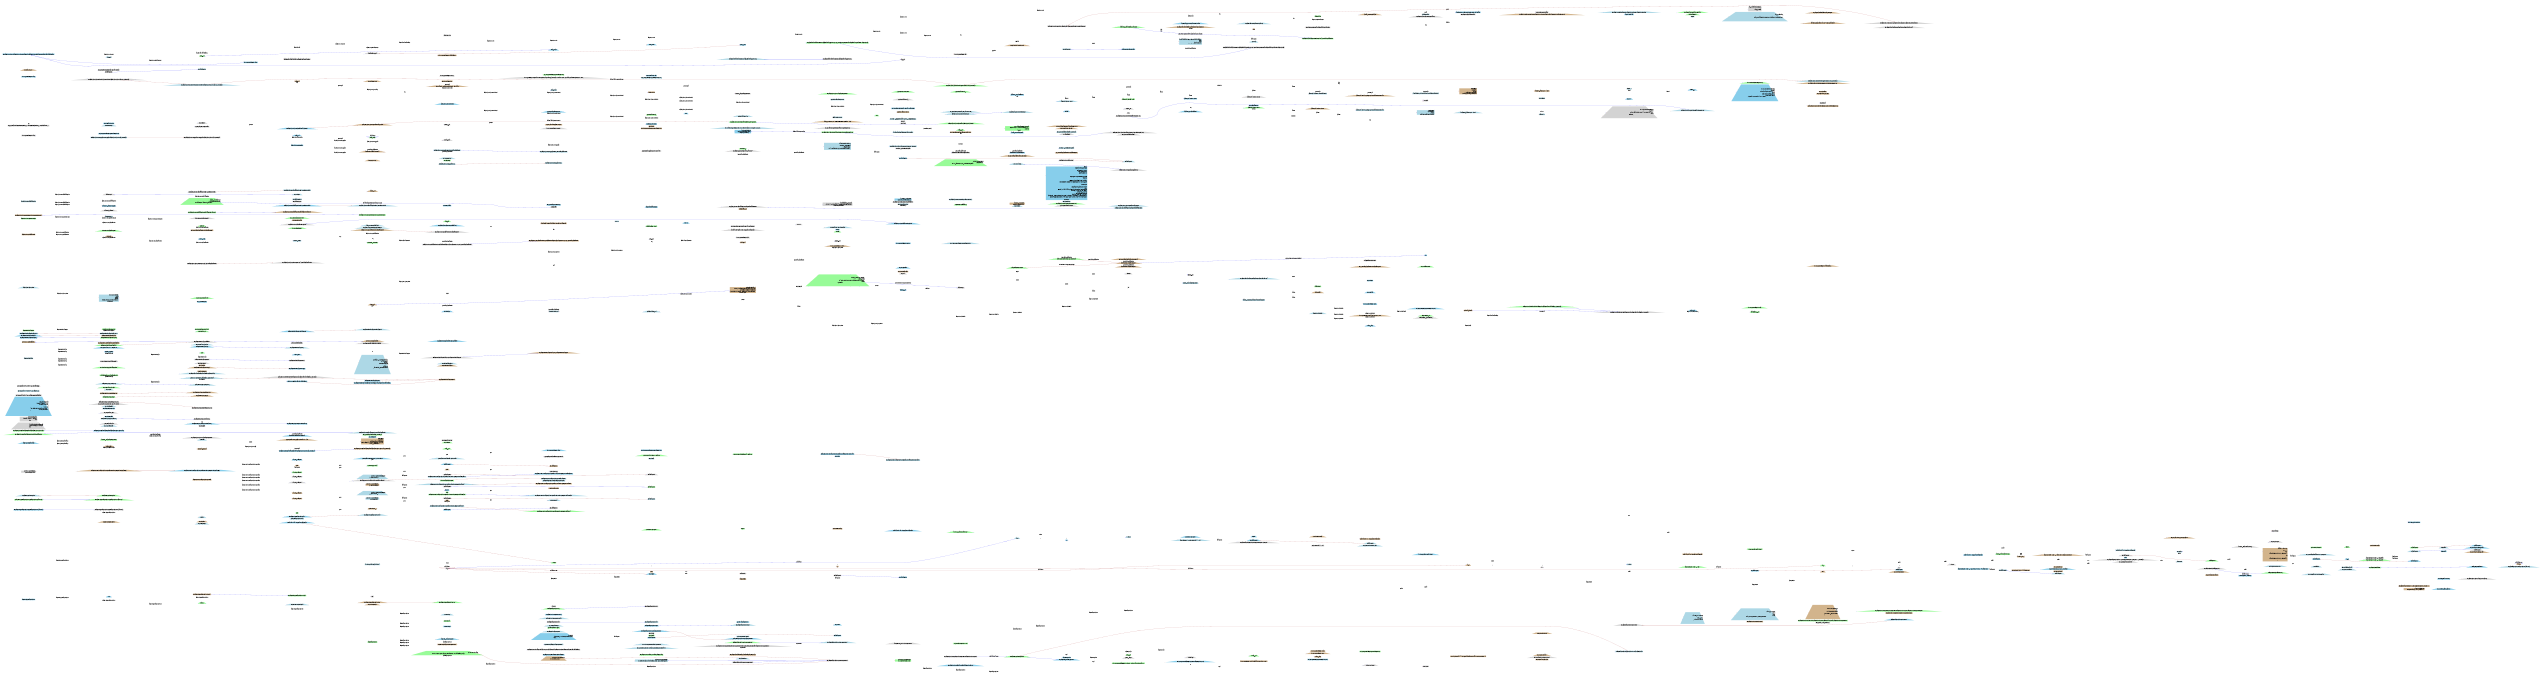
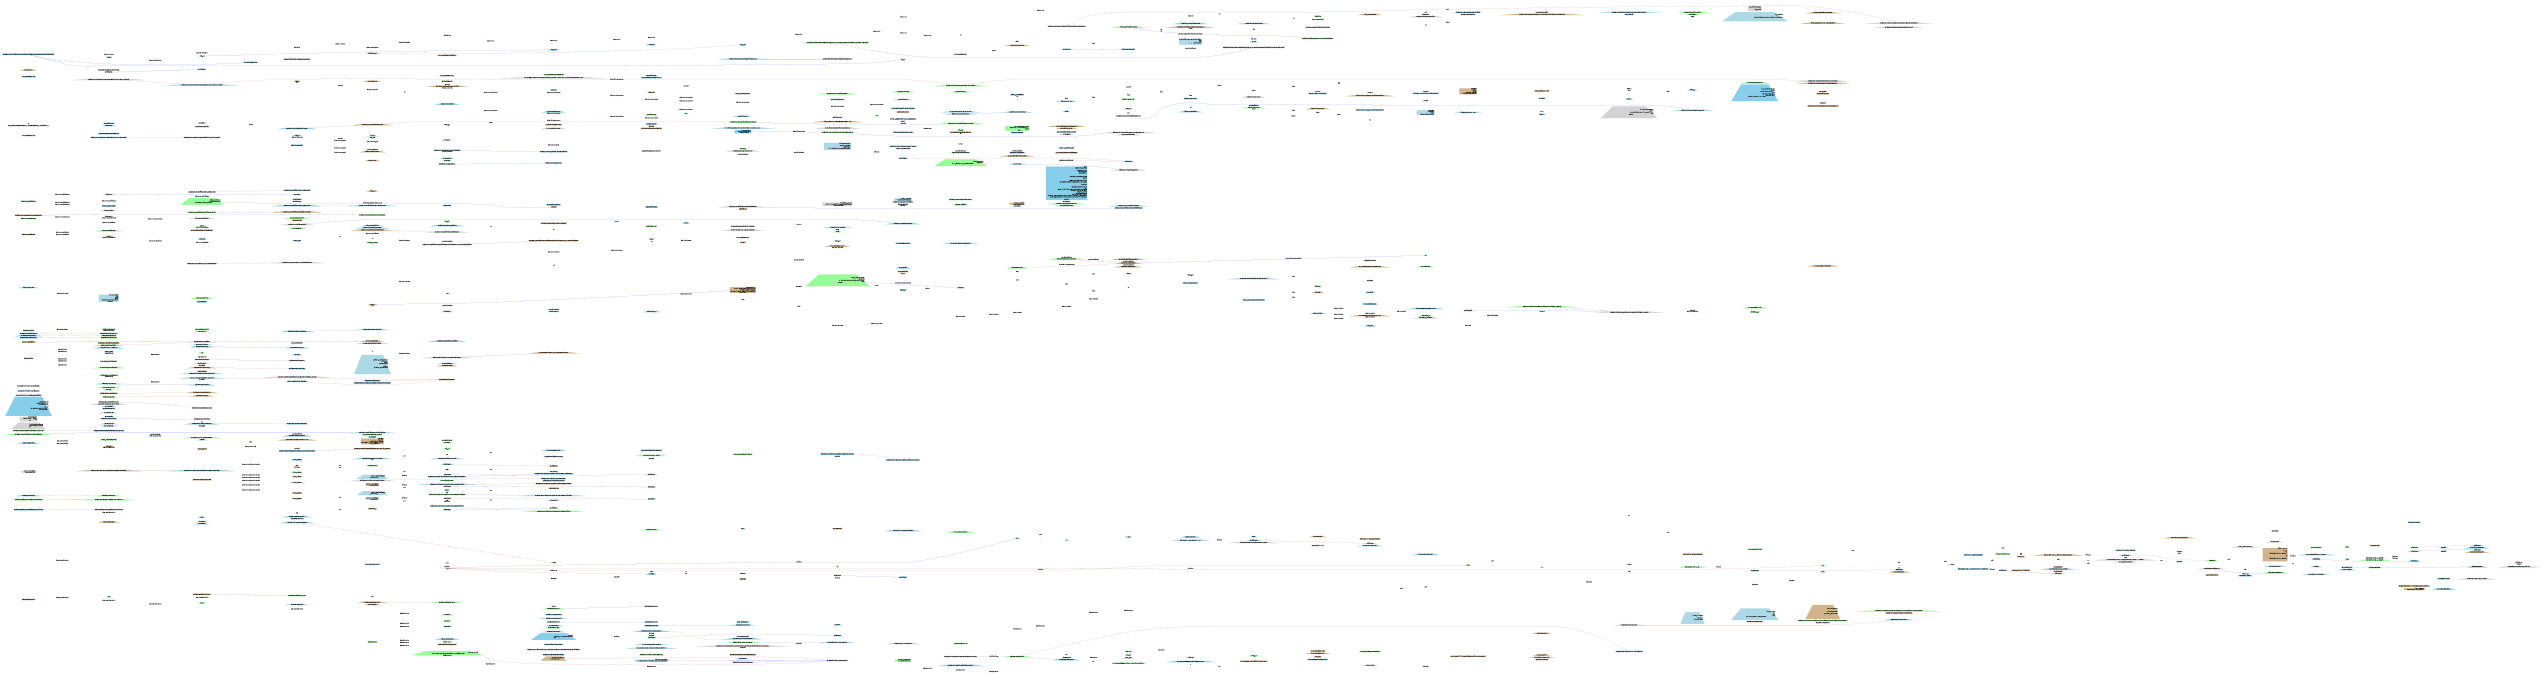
node "Entry HangFire.Web.AspNetBackgroundJobServer.Start()": removed
